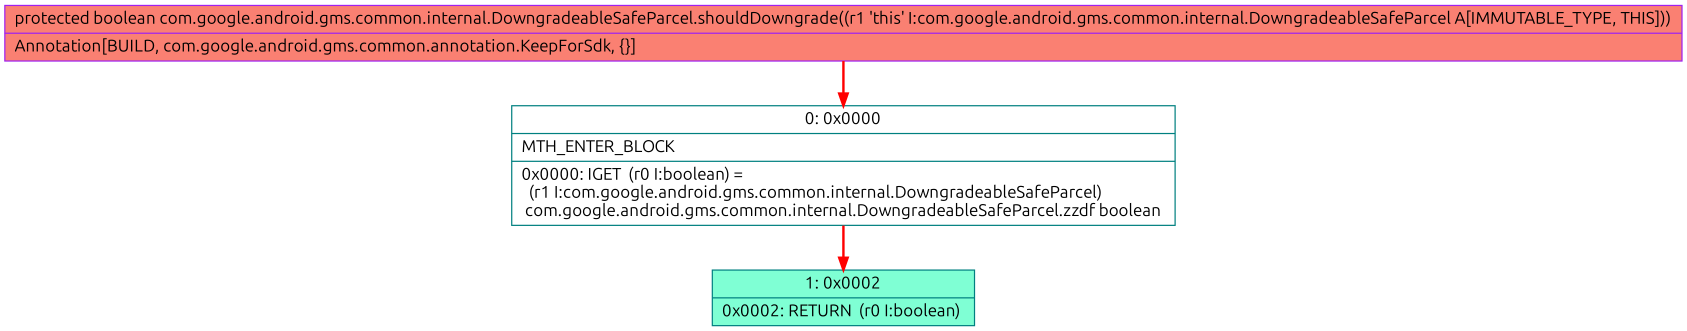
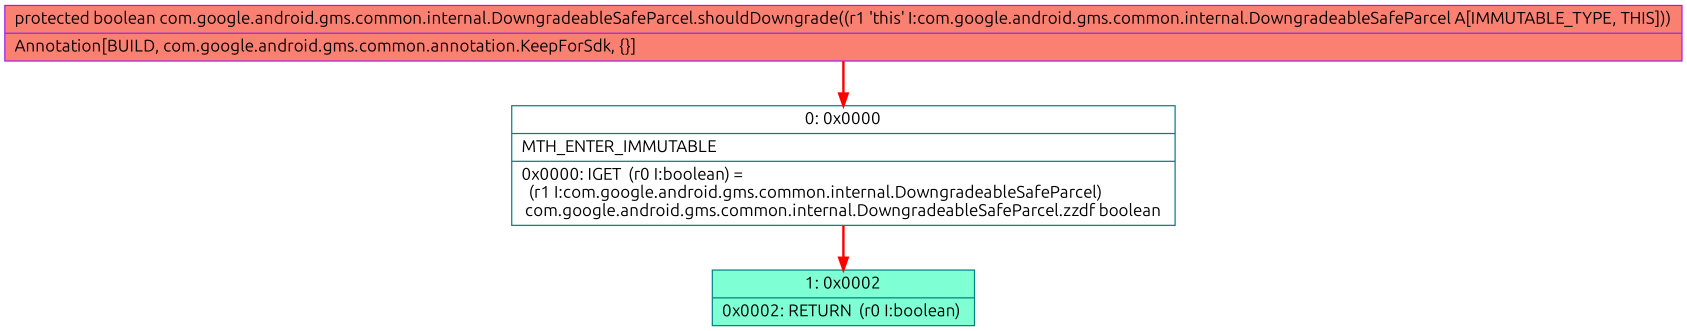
node "0: 0x0000": text "MTH_ENTER_BLOCK" -> "MTH_ENTER_IMMUTABLE"
